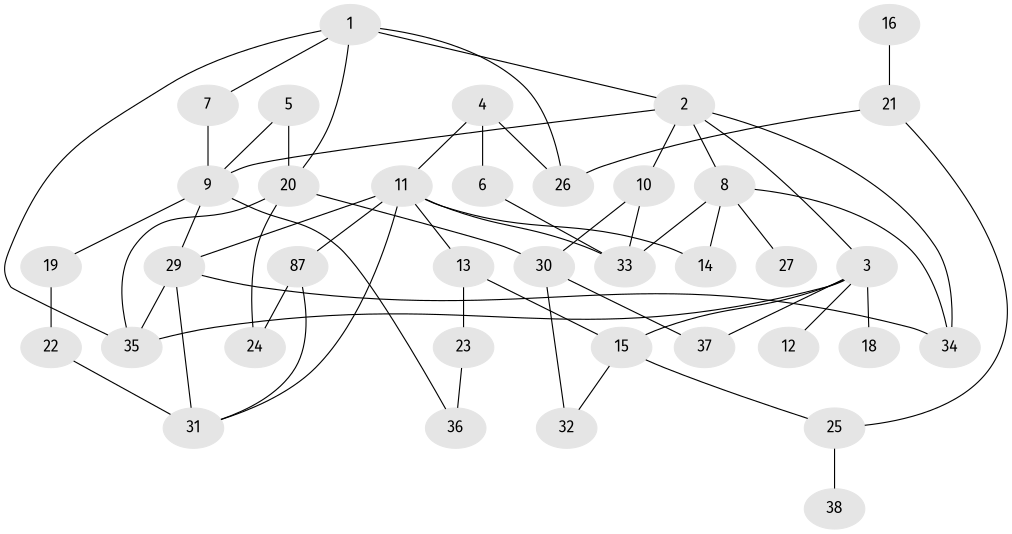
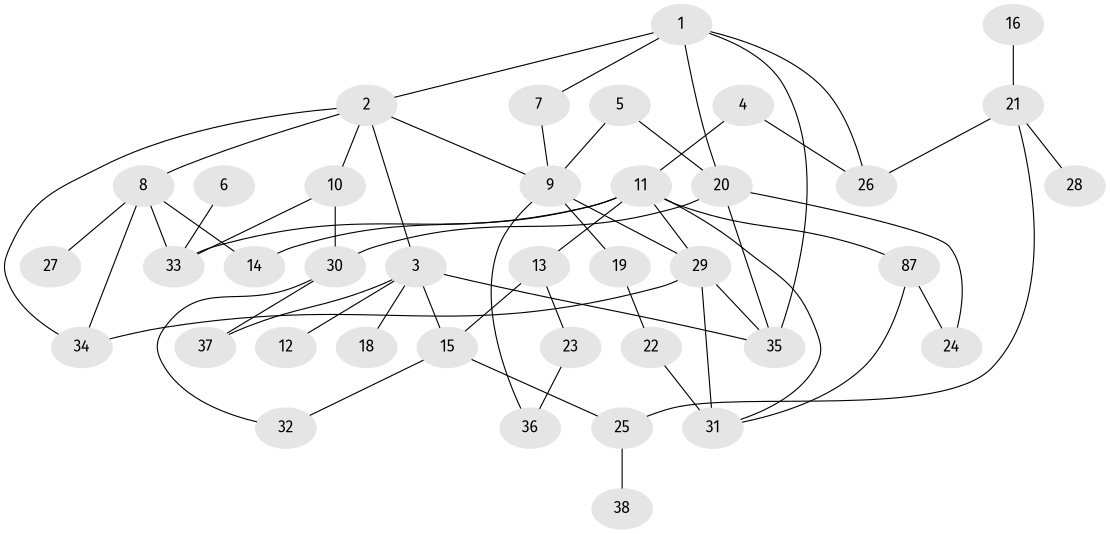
edge "4" -- "6": removed
node "28": added
